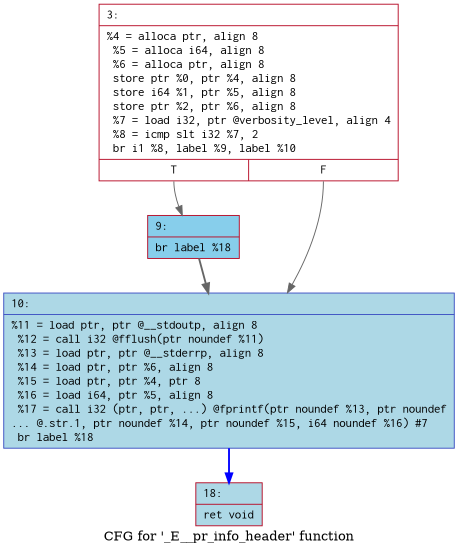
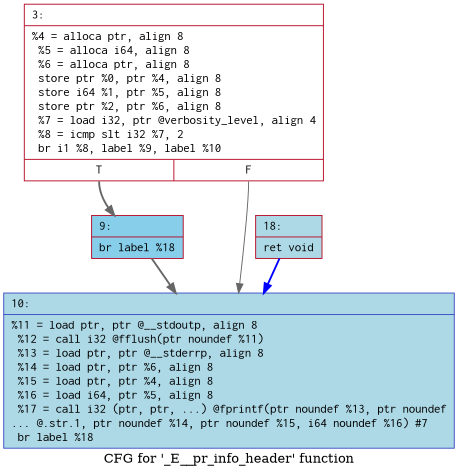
edge "3:" -> "9:": style solid -> bold
node "10:": text "%15 = load ptr, ptr %4, ptr 8" -> "%15 = load ptr, ptr %4, align 8"
edge "10:" -> "18:": reversed
